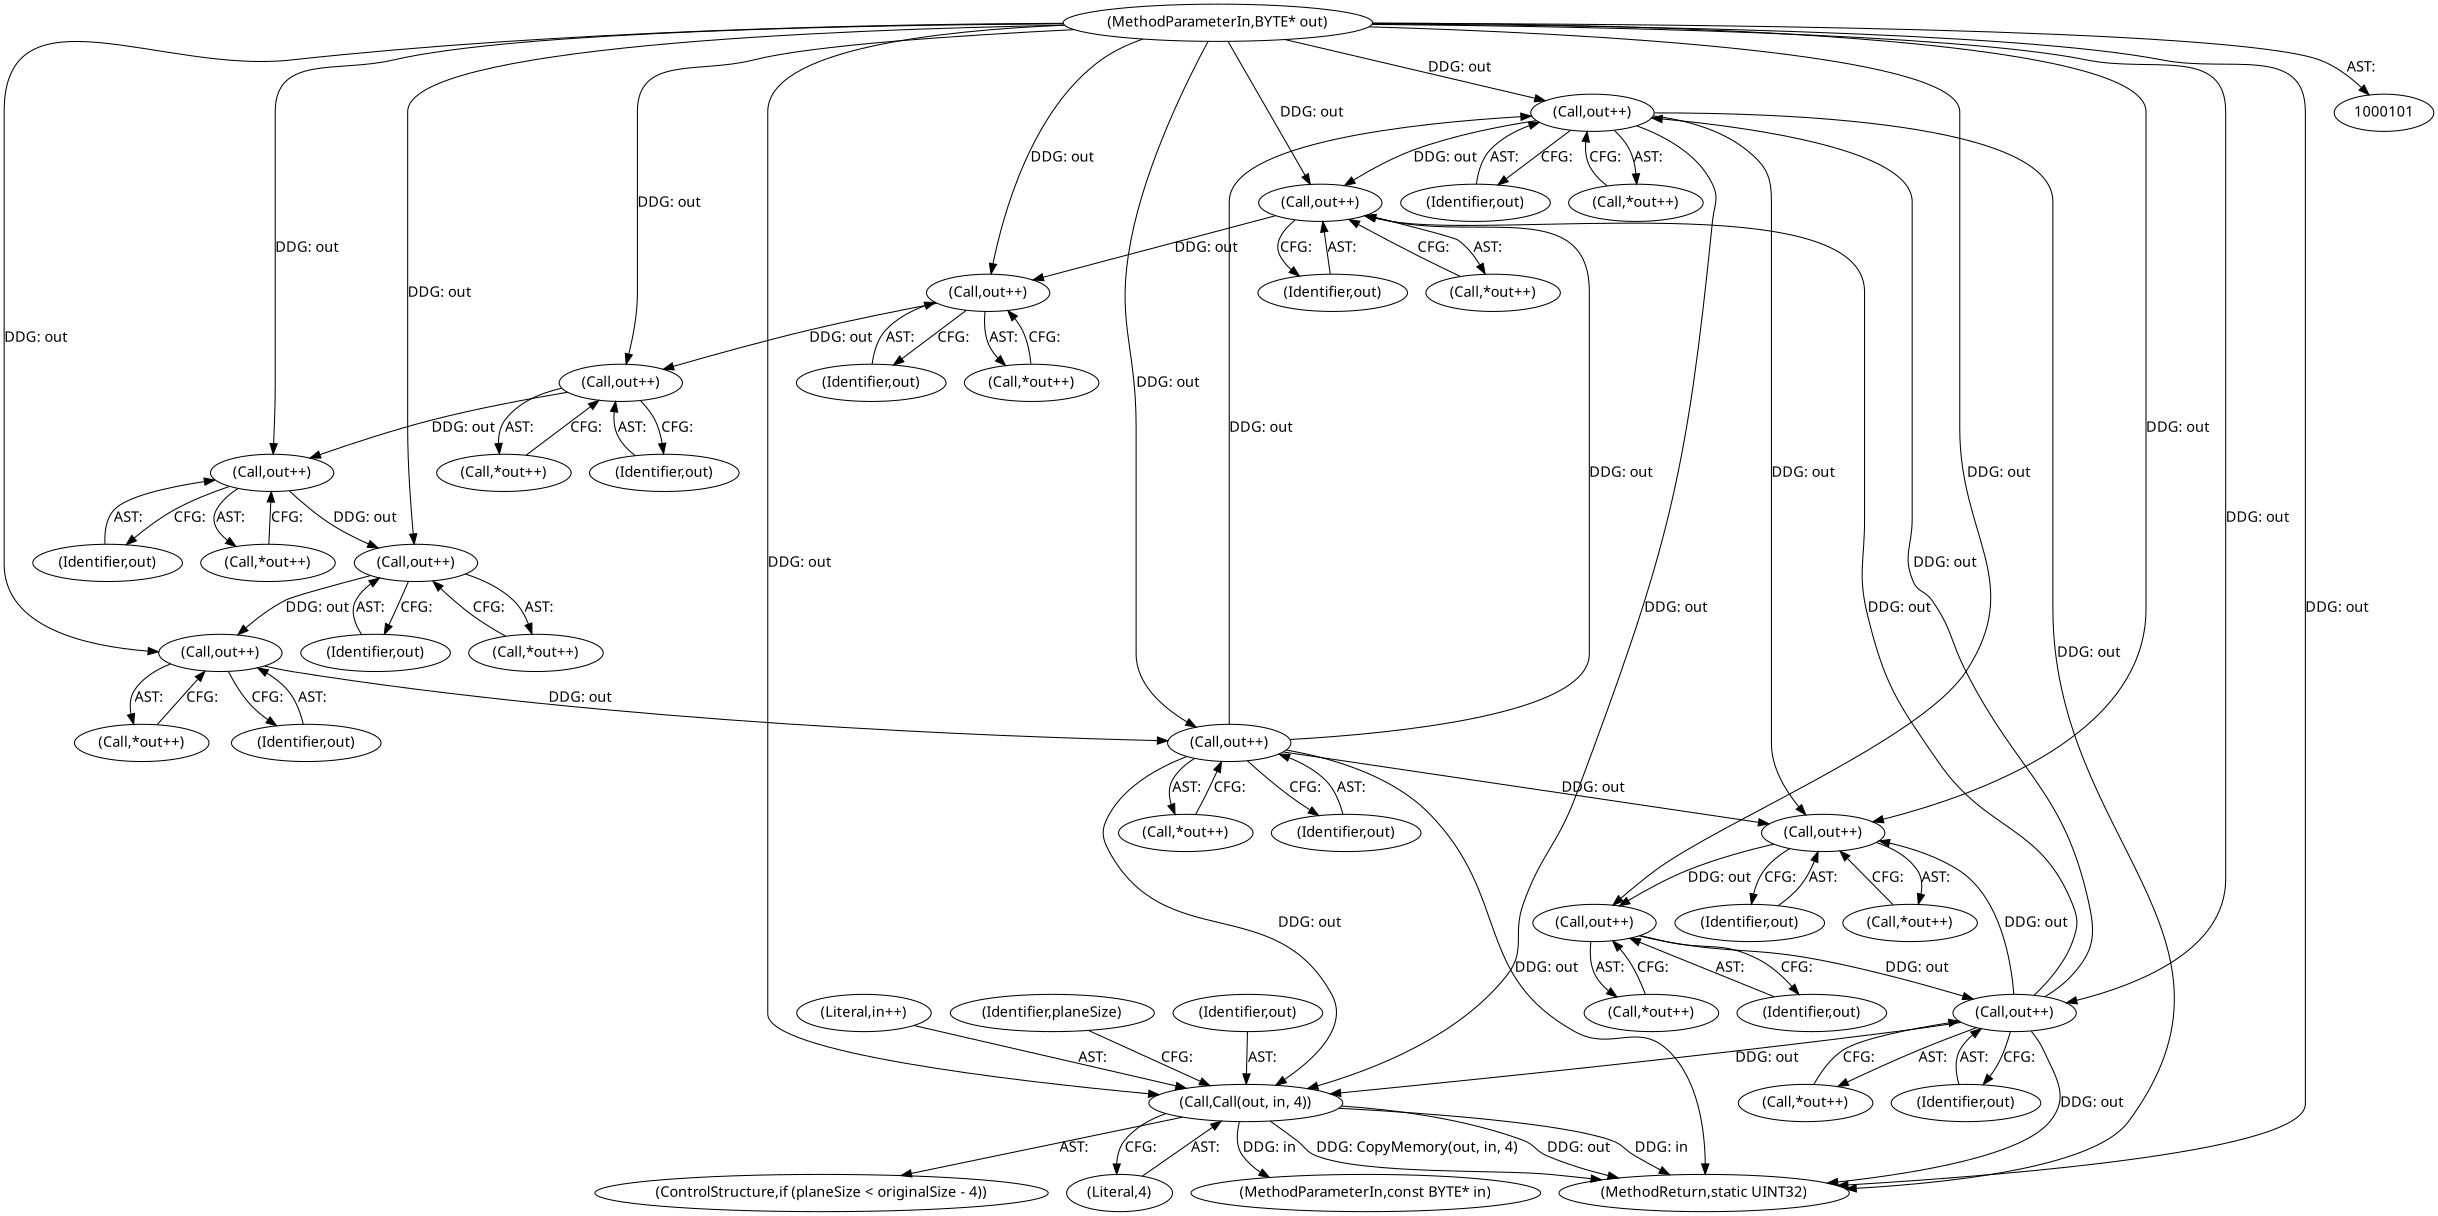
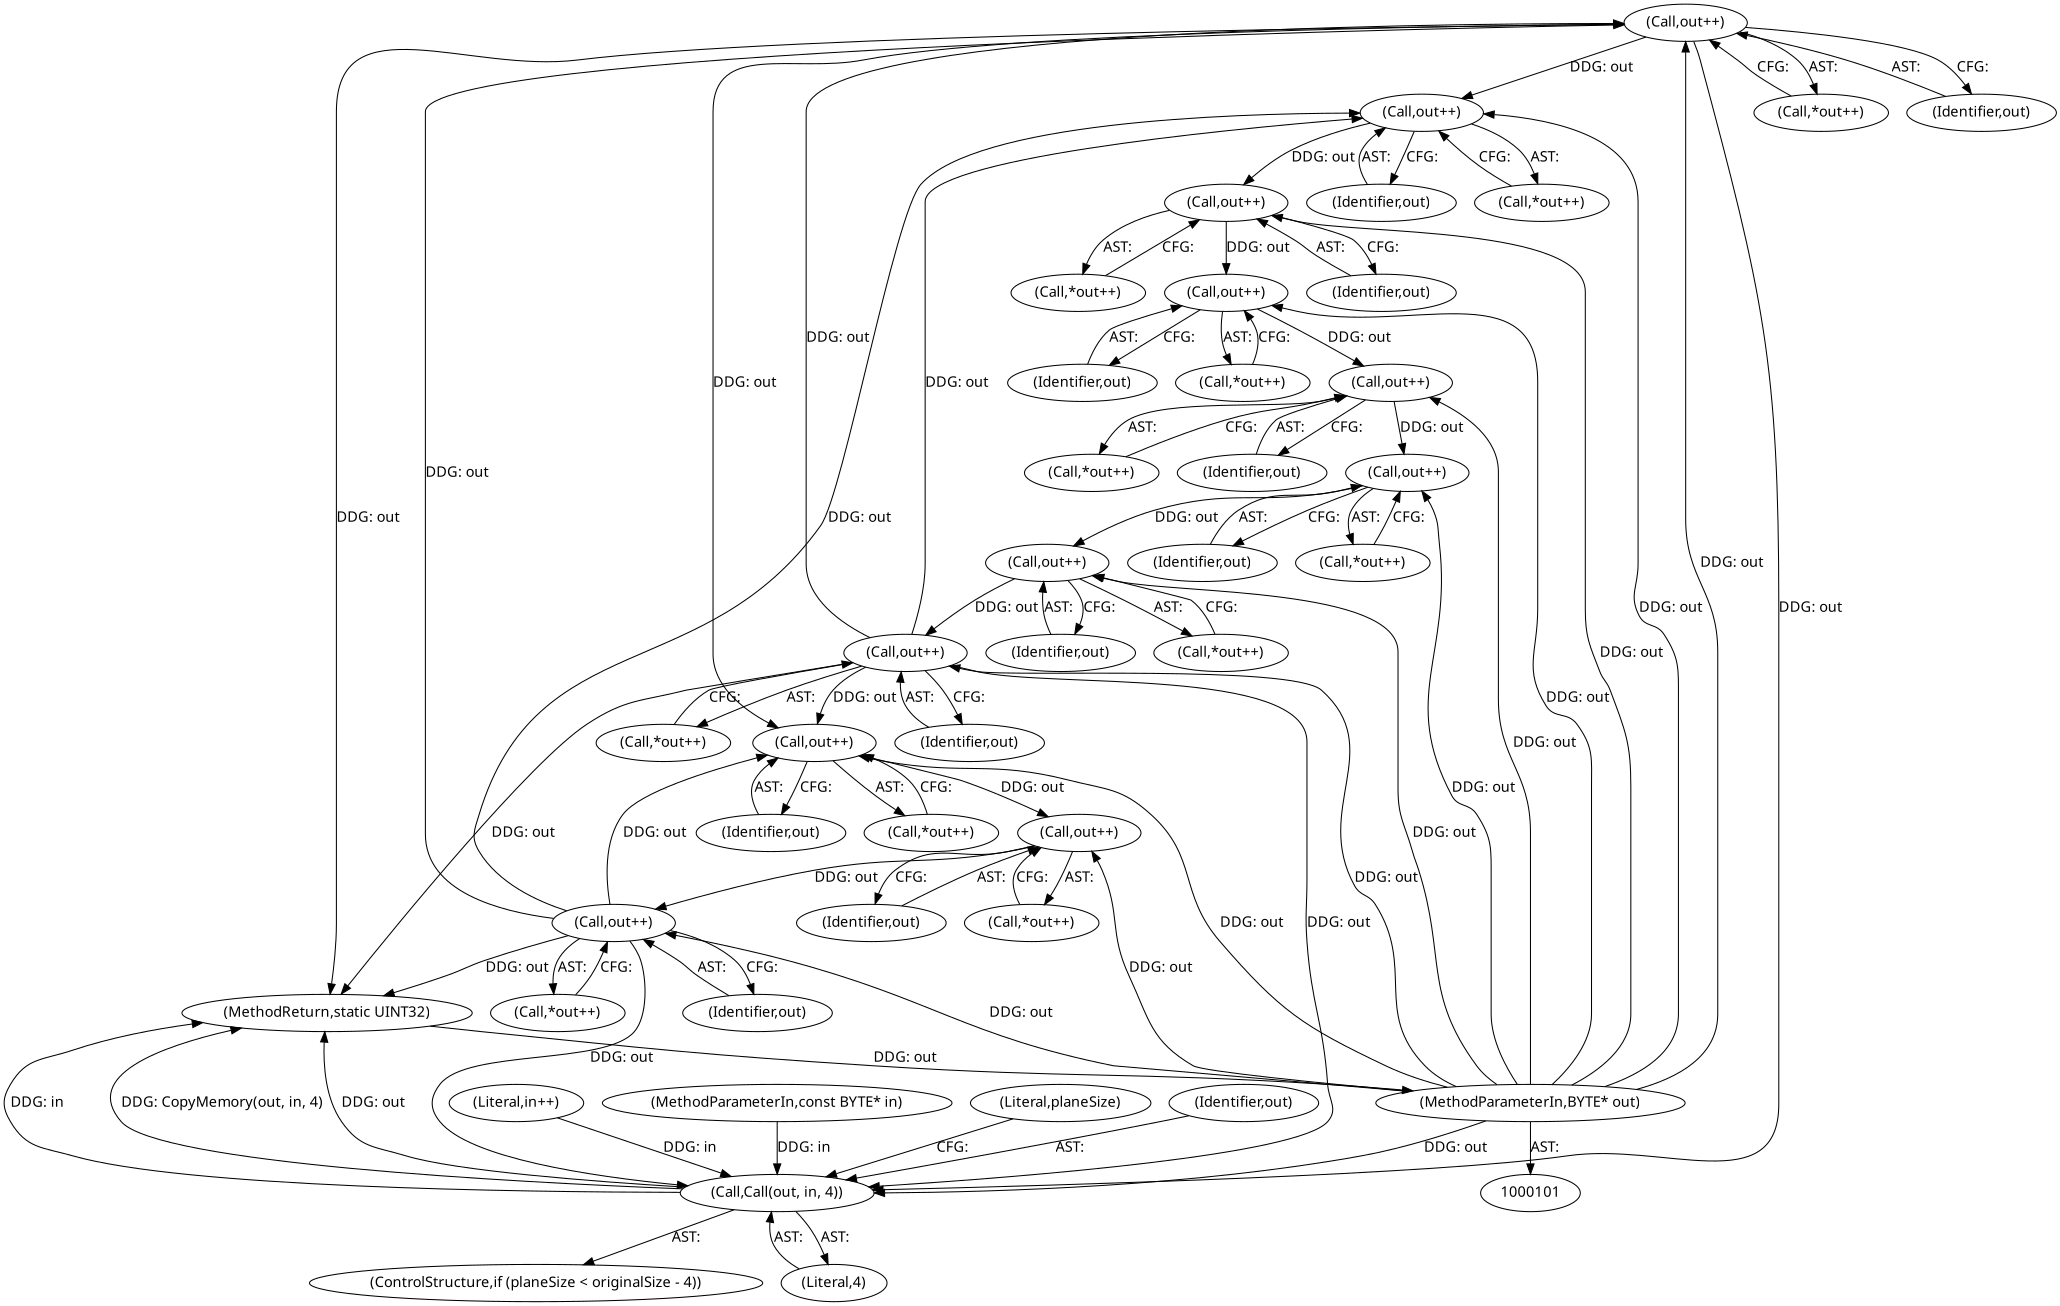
edge "(MethodParameterIn,BYTE* out)" -> "(MethodReturn,static UINT32)": reversed
node "(Identifier,planeSize)": label "(Identifier,planeSize)" -> "(Literal,planeSize)"
edge "(Literal,in++)" -> "(Call,Call(out, in, 4))": label "AST: " -> "DDG: in"
edge "(Call,Call(out, in, 4))" -> "(Literal,4)": label "CFG: " -> "AST: "
edge "(Call,Call(out, in, 4))" -> "(MethodParameterIn,const BYTE* in)": reversed
